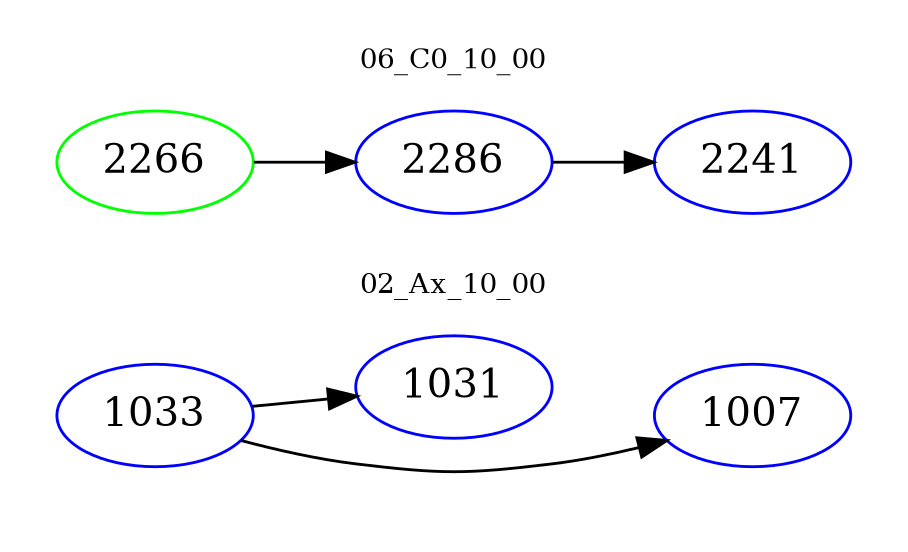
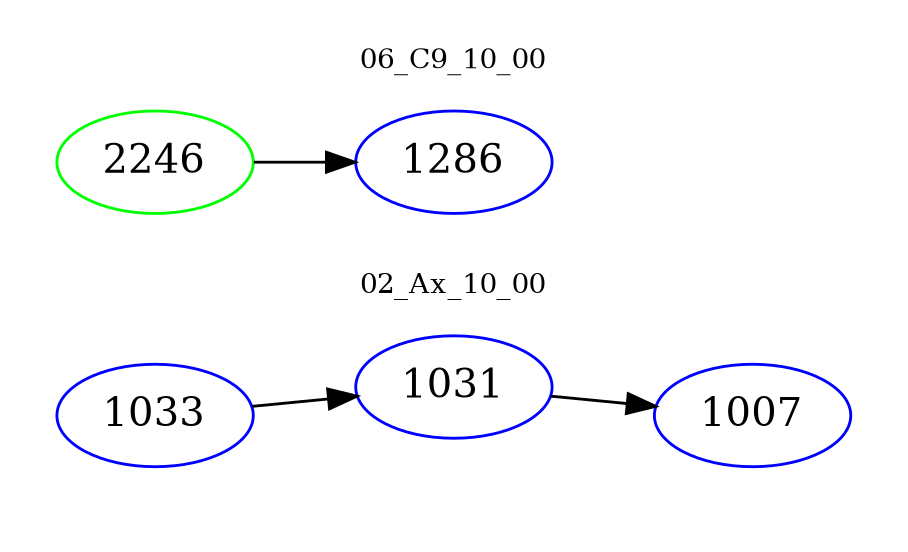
cluster "06_C0_10_00": label "06_C0_10_00" -> "06_C9_10_00"
node "2266": label "2266" -> "2246"
node "2286": label "2286" -> "1286"
node "2241": removed
edge "1033" -> "1007": now "1031" -> "1007"
